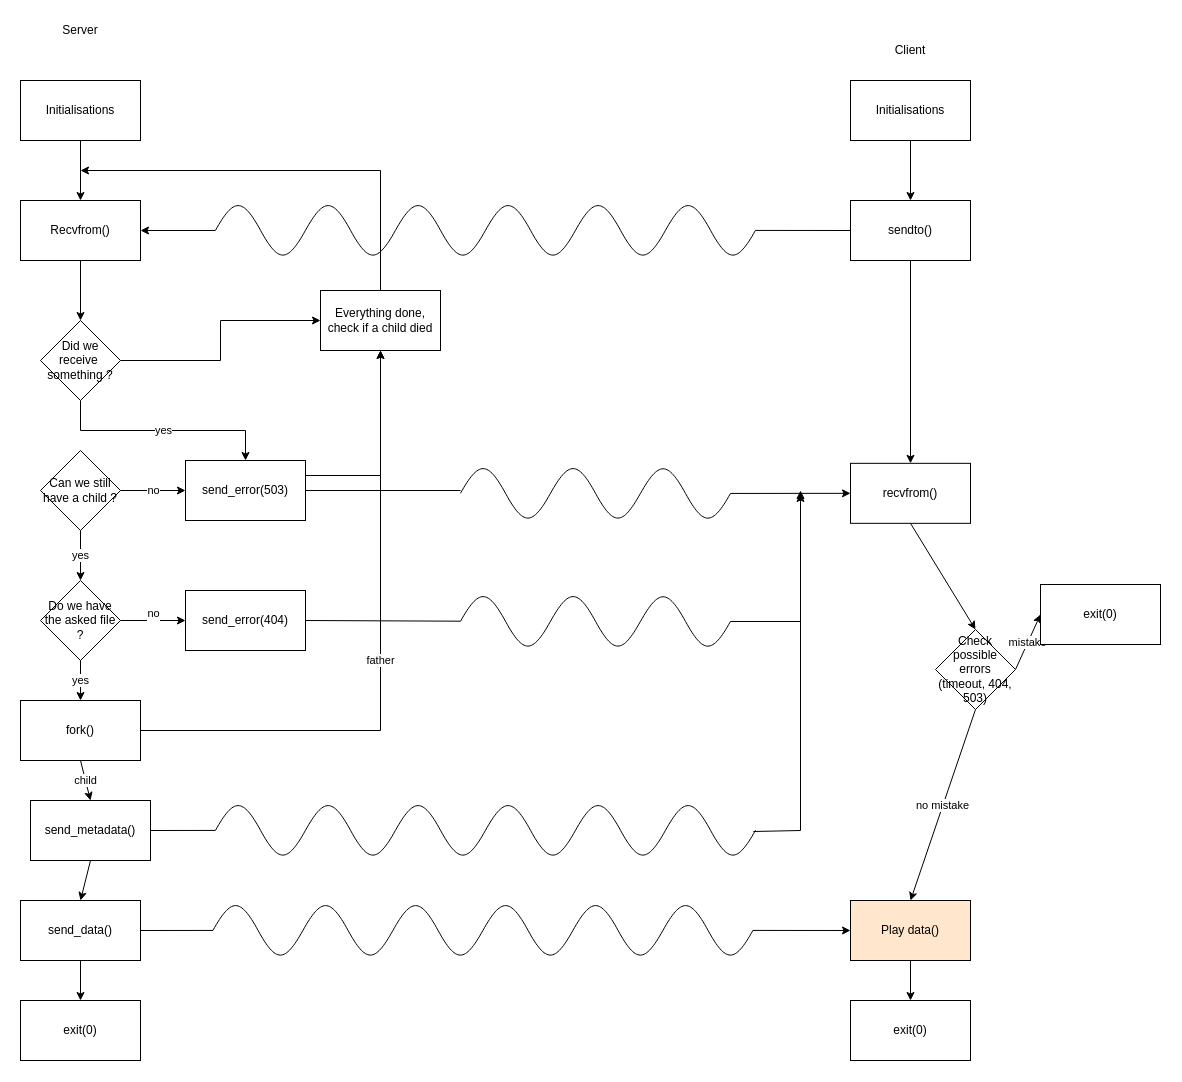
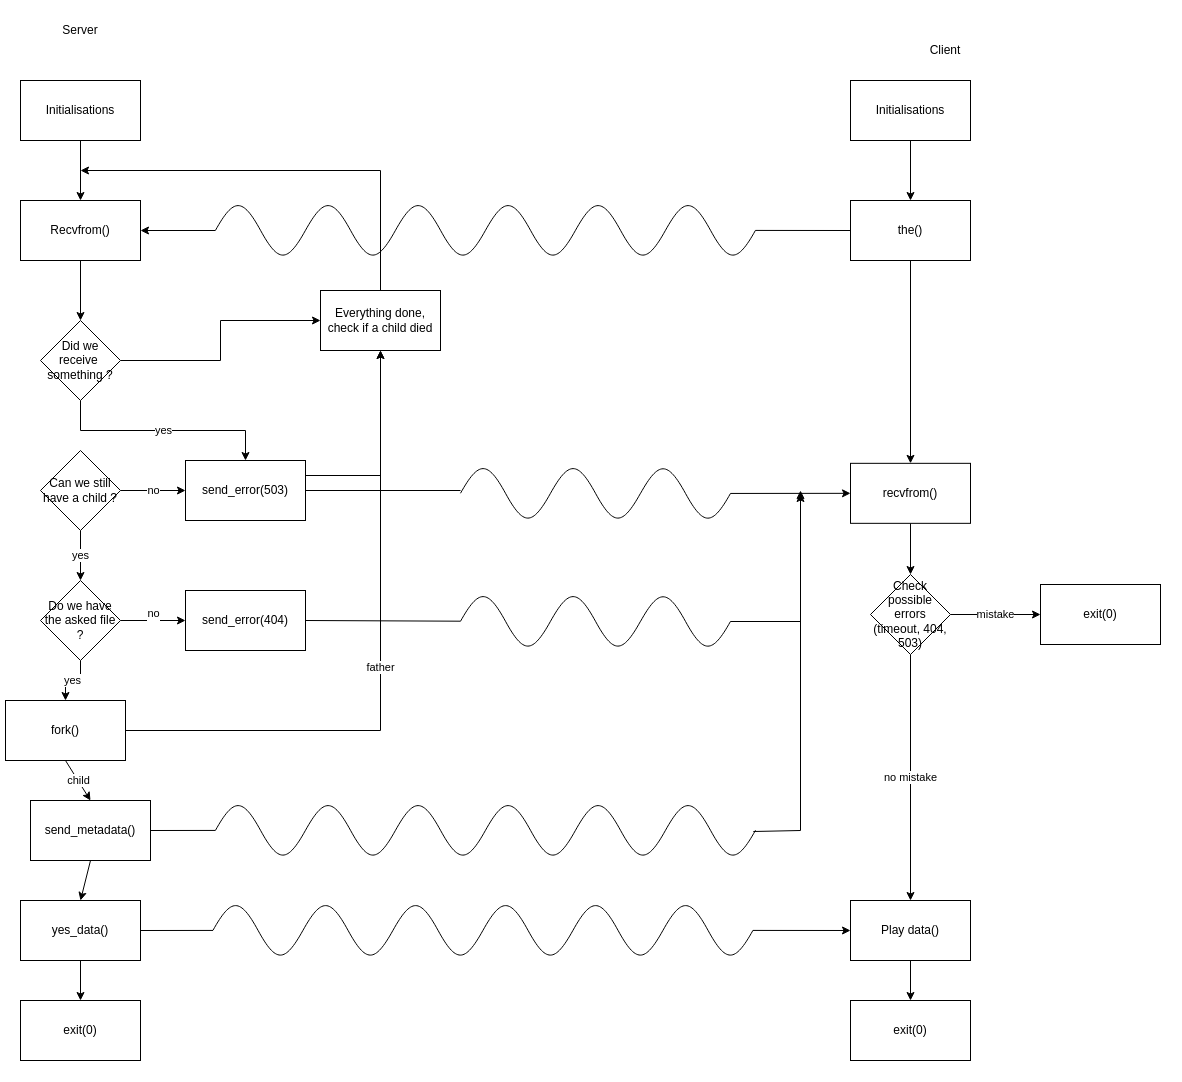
node "Client": moved (911, 51) -> (946, 51)
node "sendto()": label "sendto()" -> "the()"
node "Check possible errors (timeout, 404, 503)": moved (976, 670) -> (911, 615)
node "fork()": moved (81, 731) -> (66, 731)
node "send_data()": label "send_data()" -> "yes_data()"
node "Play data()": fillcolor #ffe6cc -> #ffffff
